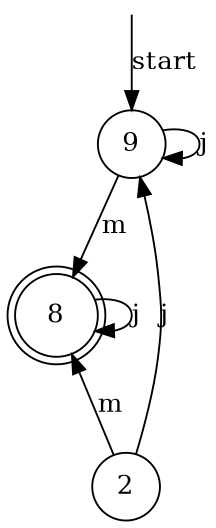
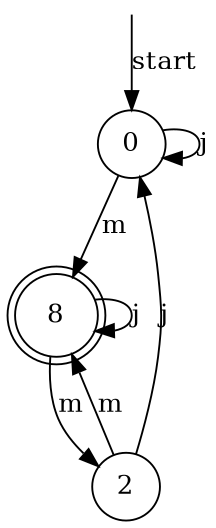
node "9": label "9" -> "0"
edge "8" -> "2": added, label "m"
